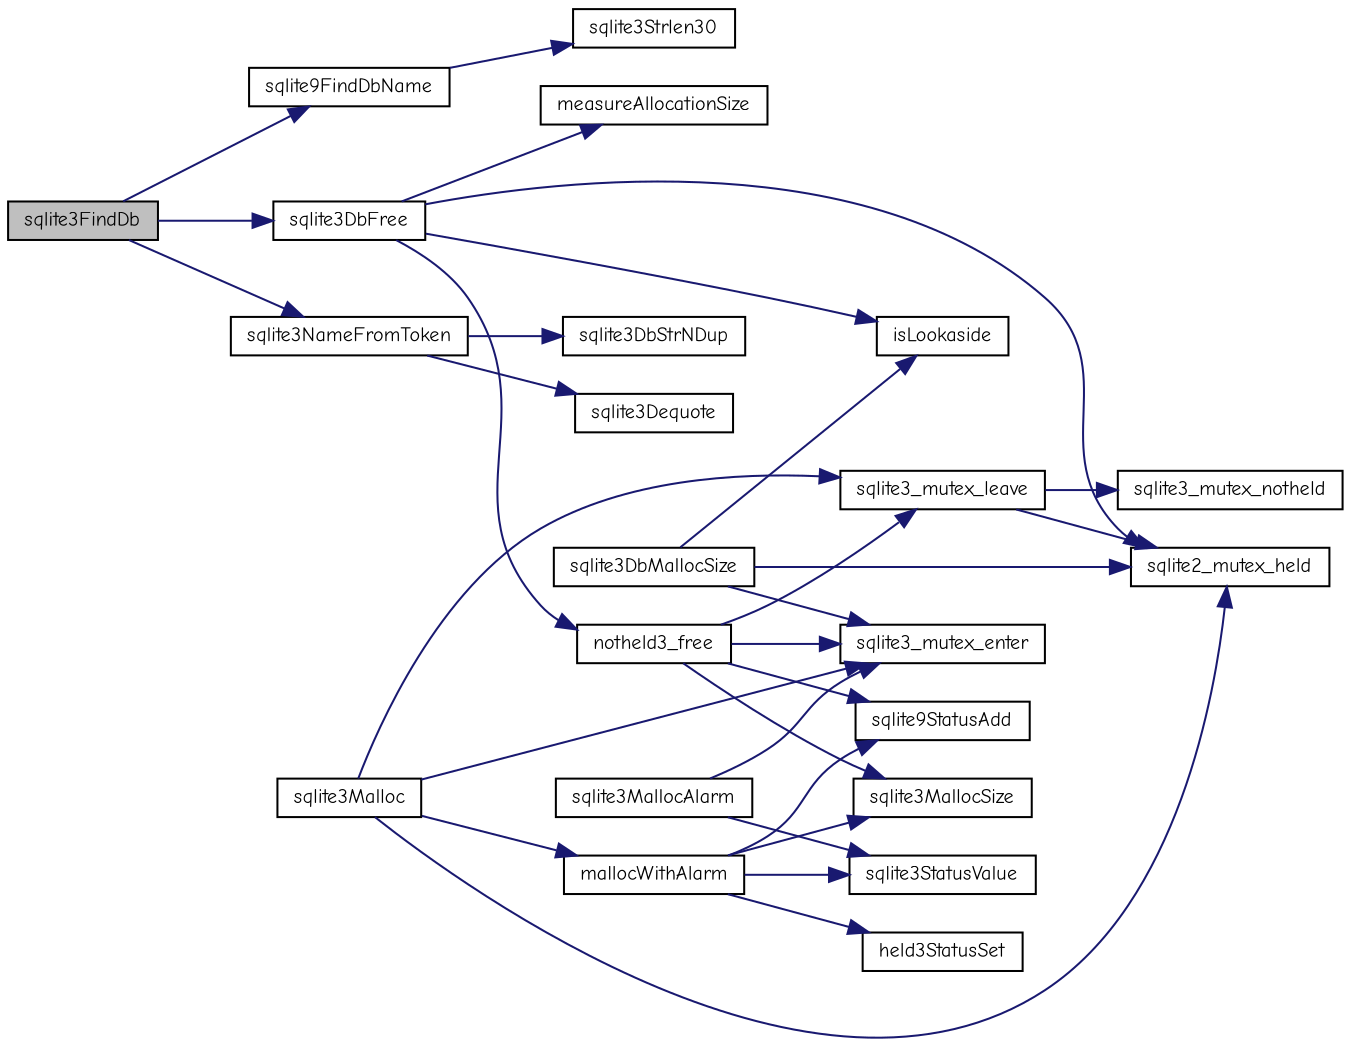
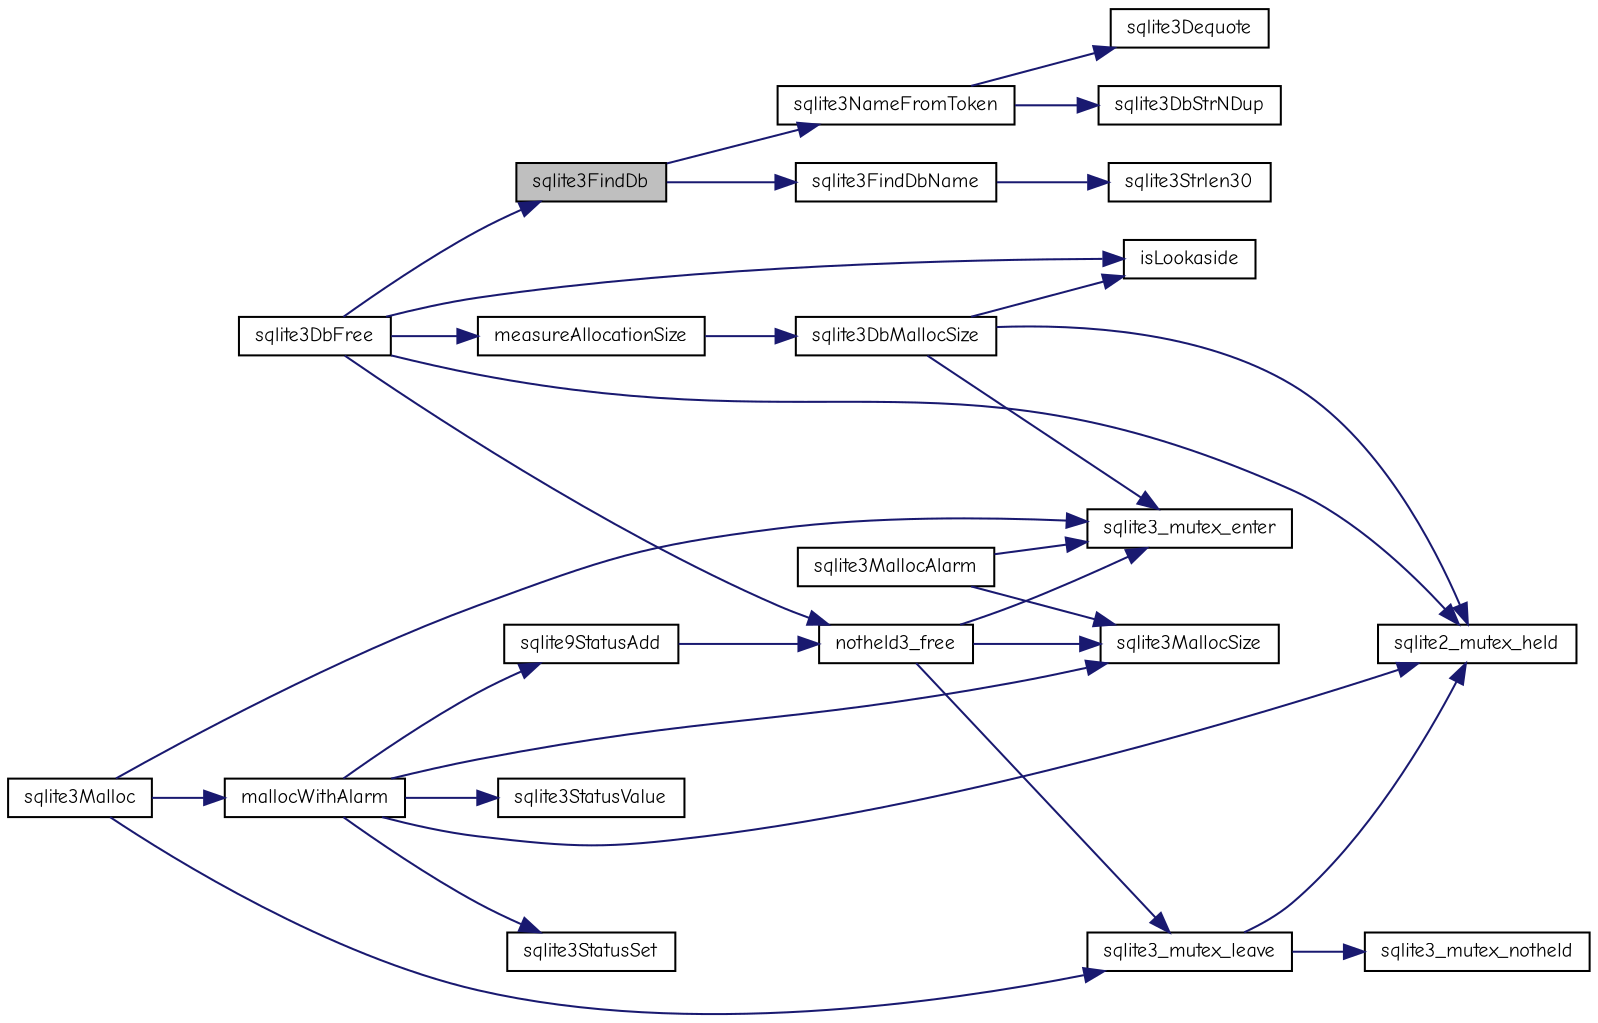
node "sqlite9FindDbName": label "sqlite9FindDbName" -> "sqlite3FindDbName"
edge "sqlite3FindDb" -> "sqlite3DbFree": reversed
edge "measureAllocationSize" -> "sqlite3DbMallocSize": added
edge "notheld3_free" -> "sqlite9StatusAdd": reversed
edge "sqlite3MallocAlarm" -> "sqlite3StatusValue": now "sqlite3MallocAlarm" -> "sqlite3MallocSize"
node "held3StatusSet": label "held3StatusSet" -> "sqlite3StatusSet"
edge "sqlite3Malloc" -> "sqlite2_mutex_held": now "mallocWithAlarm" -> "sqlite2_mutex_held"
